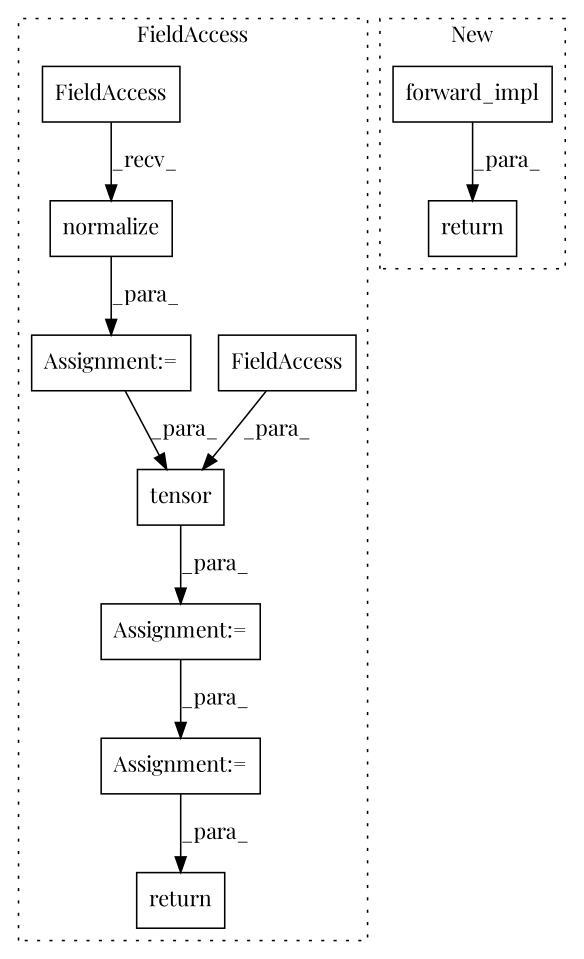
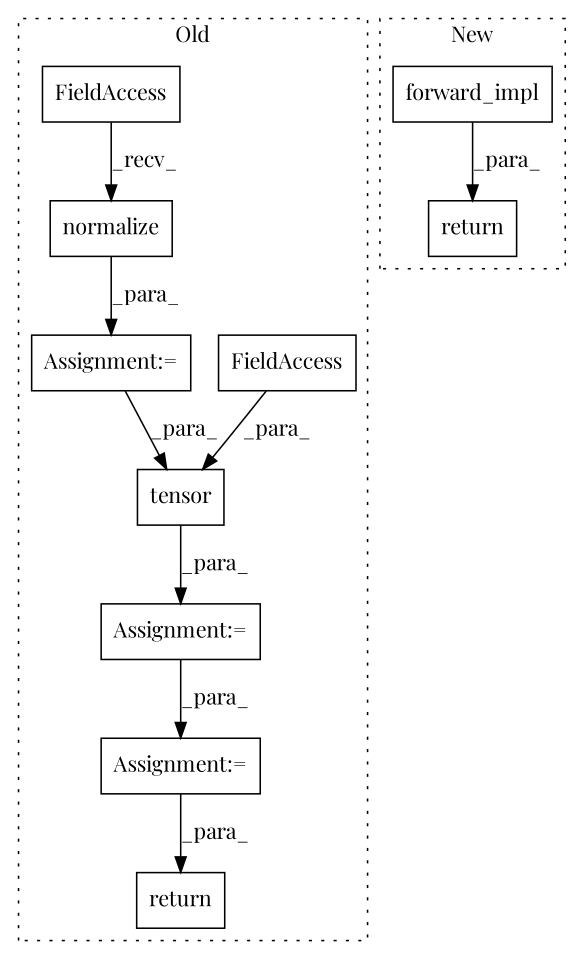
cluster "FieldAccess": label "FieldAccess" -> "Old"
